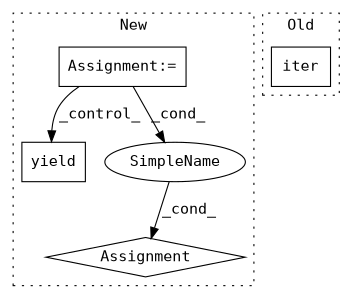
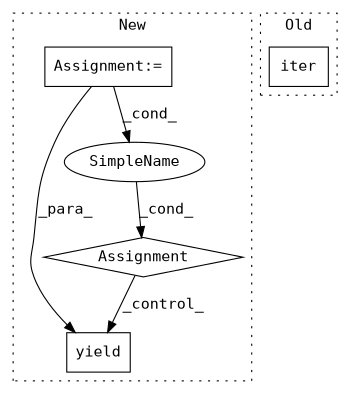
edge "Assignment:=" -> "yield": label "_control_" -> "_para_"
edge "Assignment" -> "yield": added, label "_control_"
